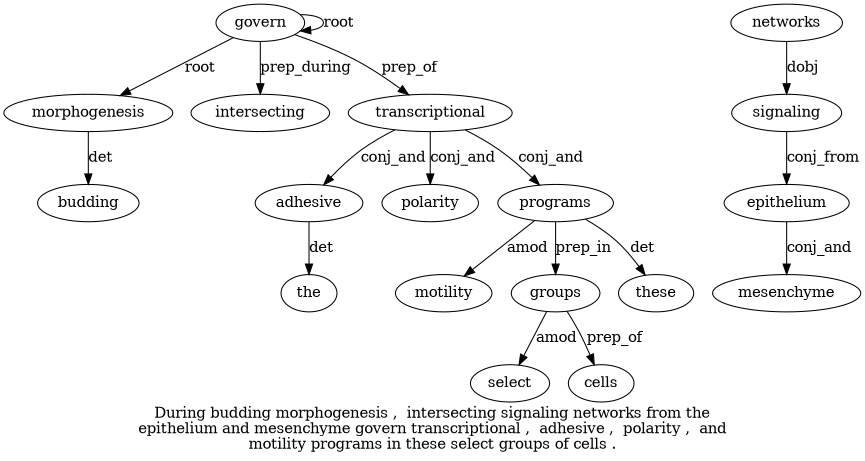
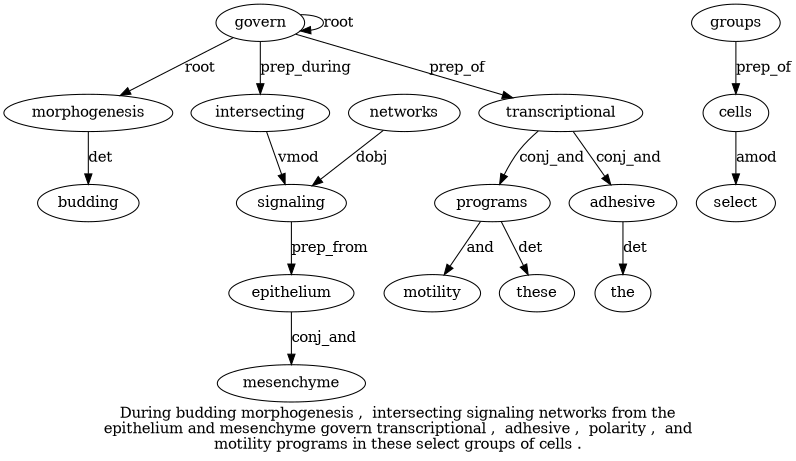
edge "intersecting" -> "signaling": added, label "vmod"
edge "signaling" -> "epithelium": label "conj_from" -> "prep_from"
node "polarity": removed
edge "programs" -> "groups": removed, label "prep_in"
edge "programs" -> "motility": label "amod" -> "and"
edge "groups" -> "select": now "cells" -> "select"
